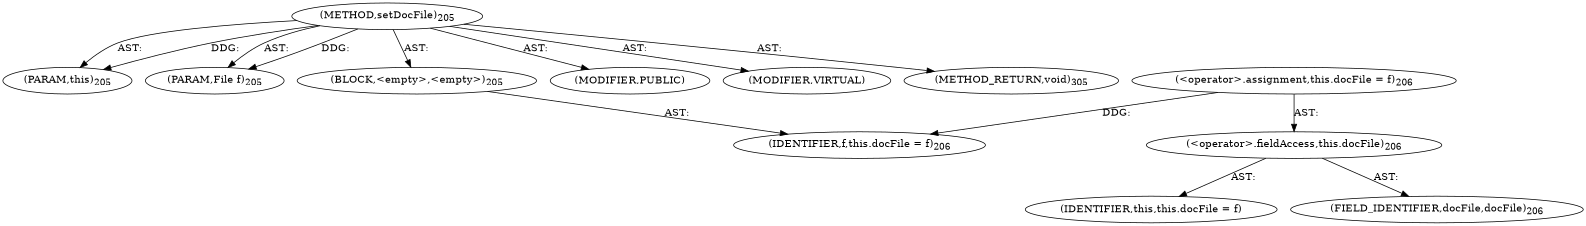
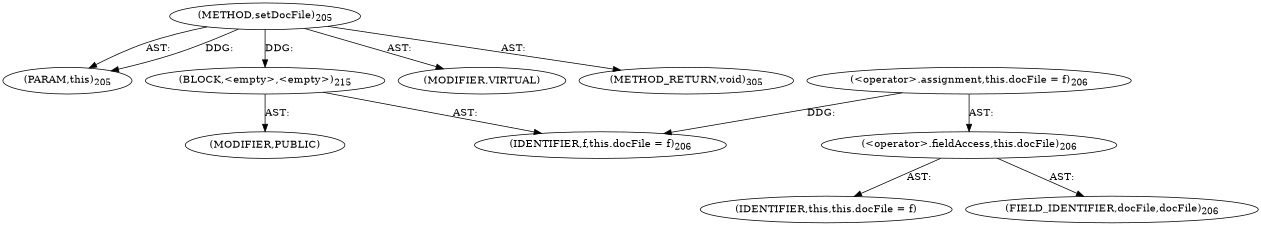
edge "(METHOD,setDocFile)" -> "(BLOCK,<empty>,<empty>)": label "AST: " -> "DDG: "
edge "(METHOD,setDocFile)" -> "(MODIFIER,PUBLIC)": now "(BLOCK,<empty>,<empty>)" -> "(MODIFIER,PUBLIC)"
node "(BLOCK,<empty>,<empty>)": text "205" -> "215"
node "(PARAM,File f)": removed
